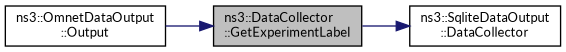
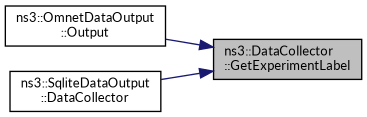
edge "ns3::DataCollector ::GetExperimentLabel" -> "ns3::SqliteDataOutput ::DataCollector": reversed
